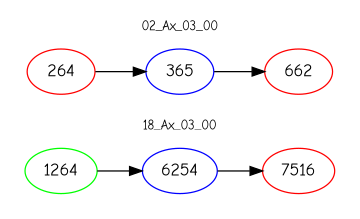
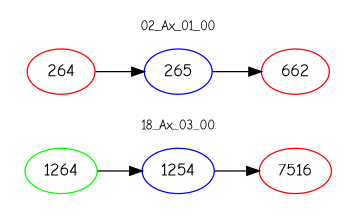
cluster "02_Ax_03_00": label "02_Ax_03_00" -> "02_Ax_01_00"
node "365": label "365" -> "265"
node "6254": label "6254" -> "1254"
